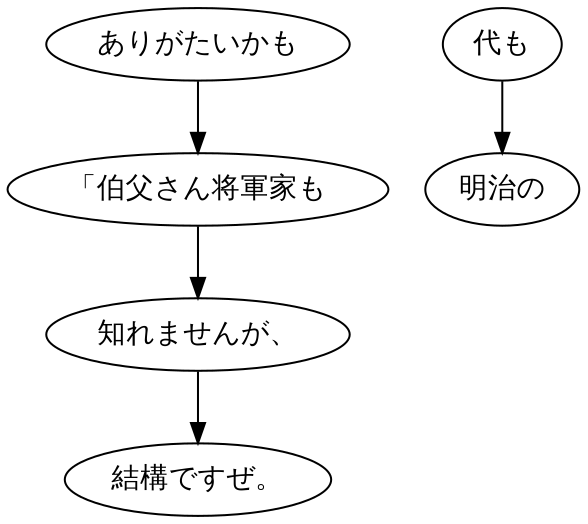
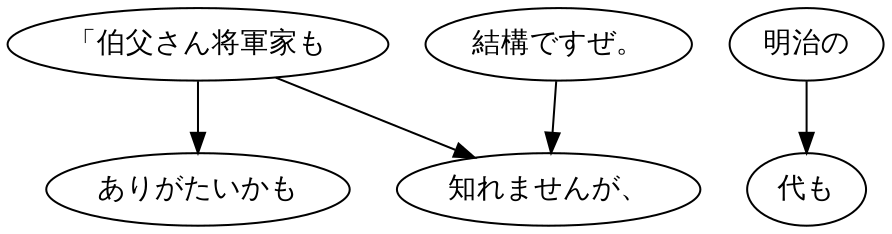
edge "ありがたいかも" -> "「伯父さん将軍家も": reversed
edge "代も" -> "明治の": reversed
edge "知れませんが、" -> "結構ですぜ。": reversed
